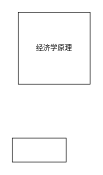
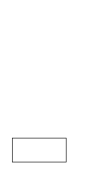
node "经济学原理": removed
